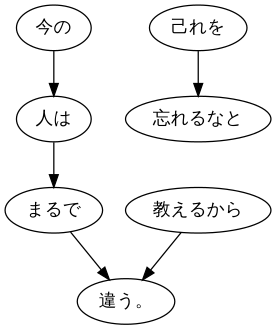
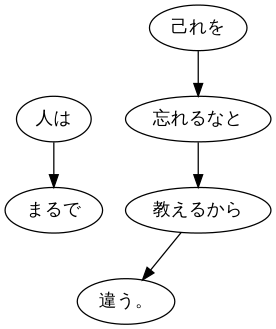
node "今の": removed
edge "忘れるなと" -> "教えるから": added
edge "まるで" -> "違う。": removed
